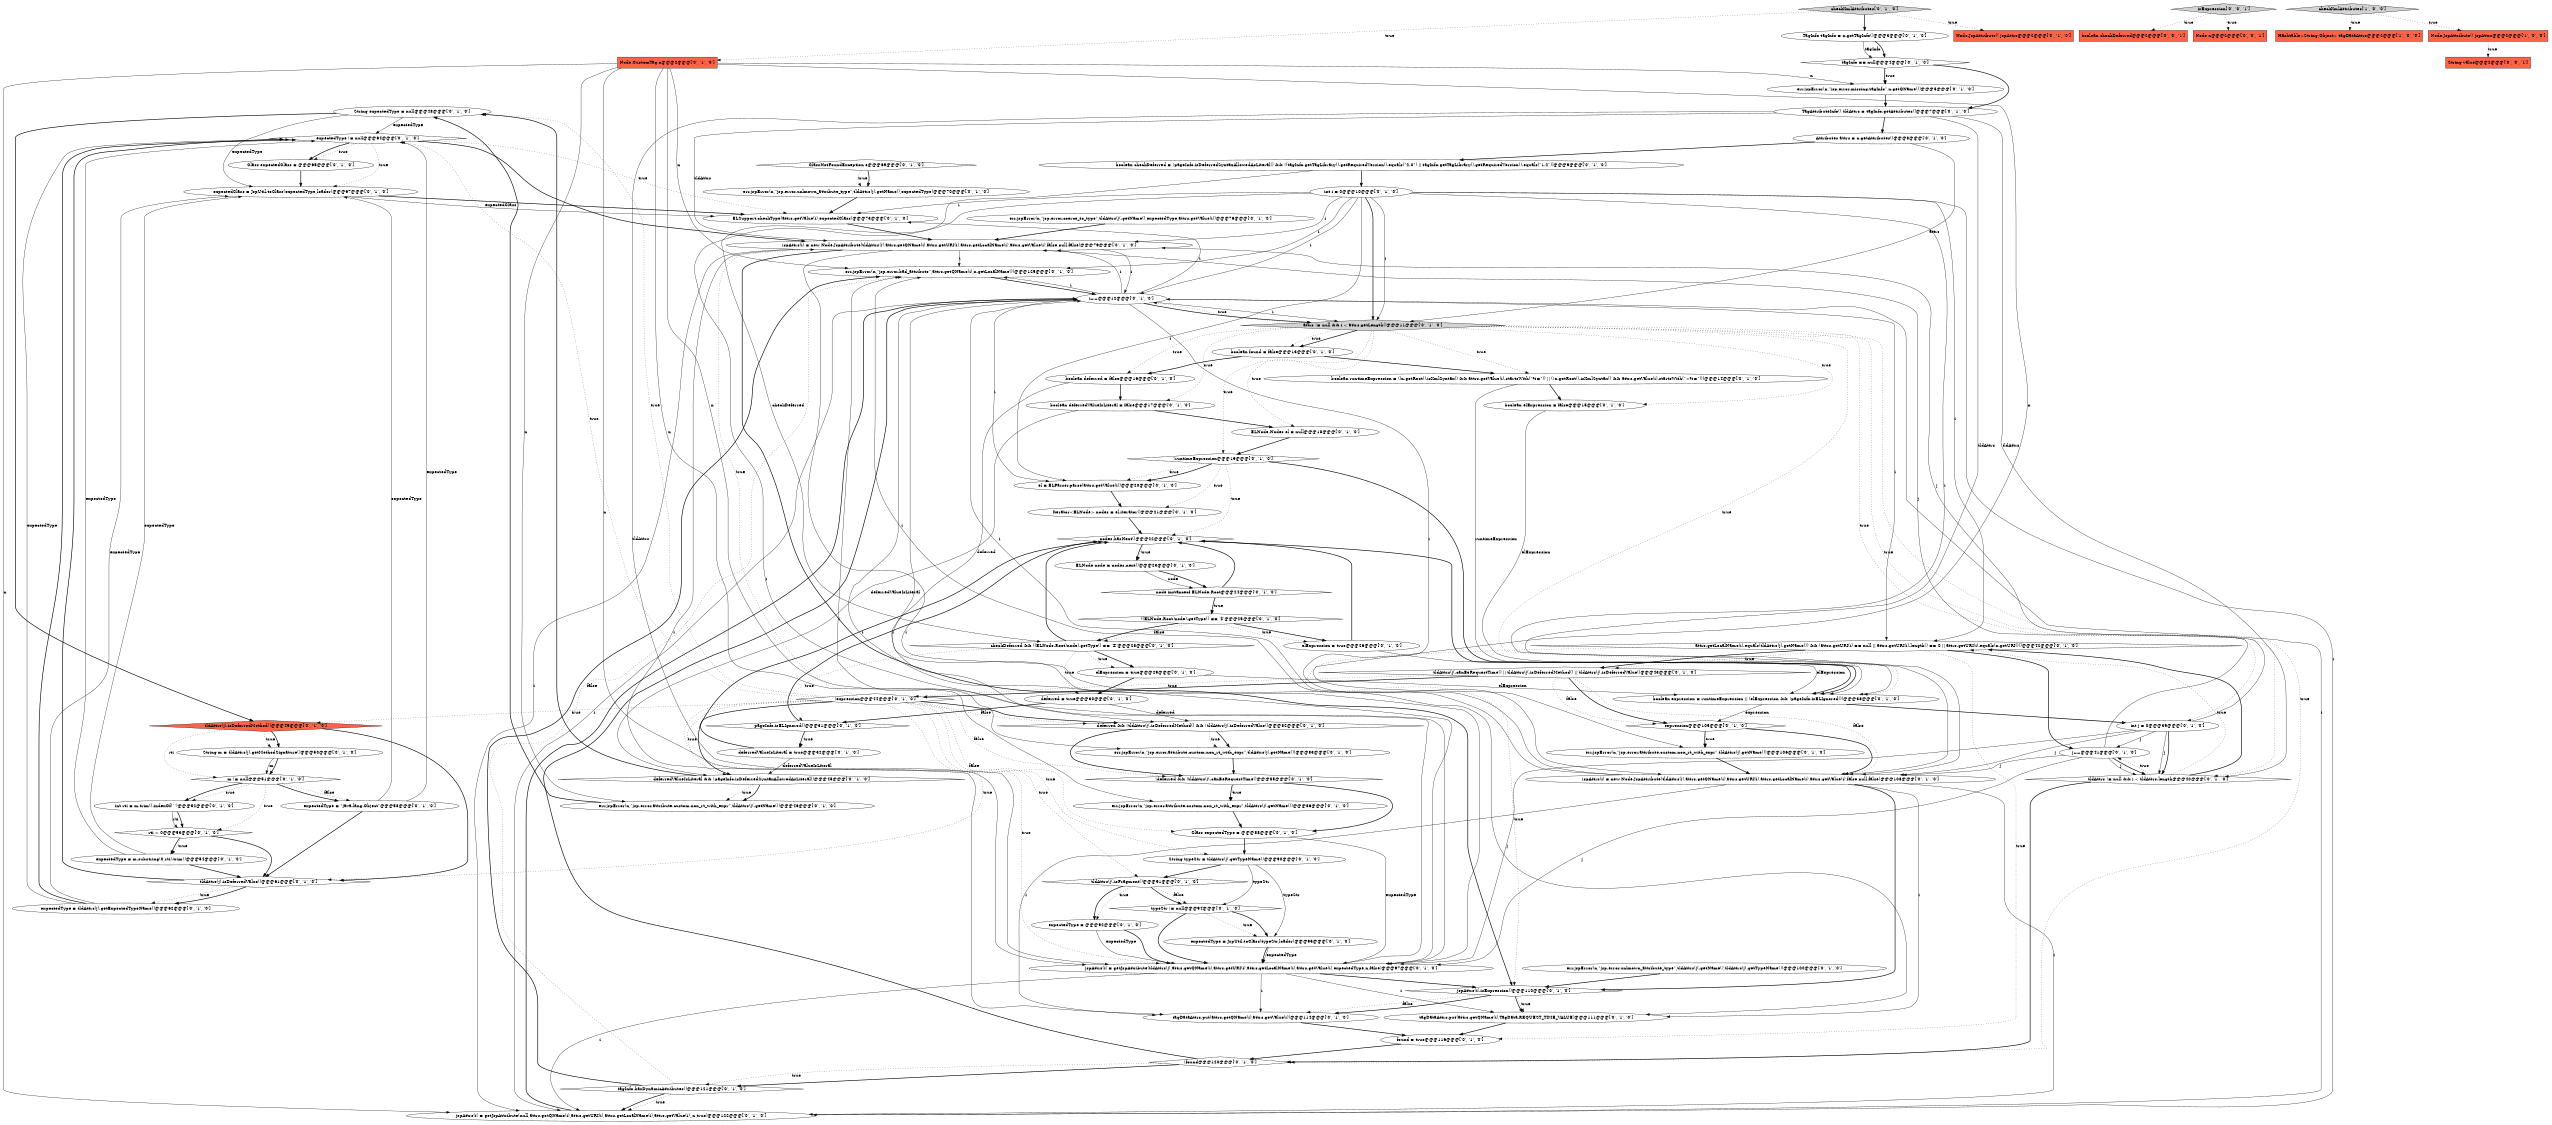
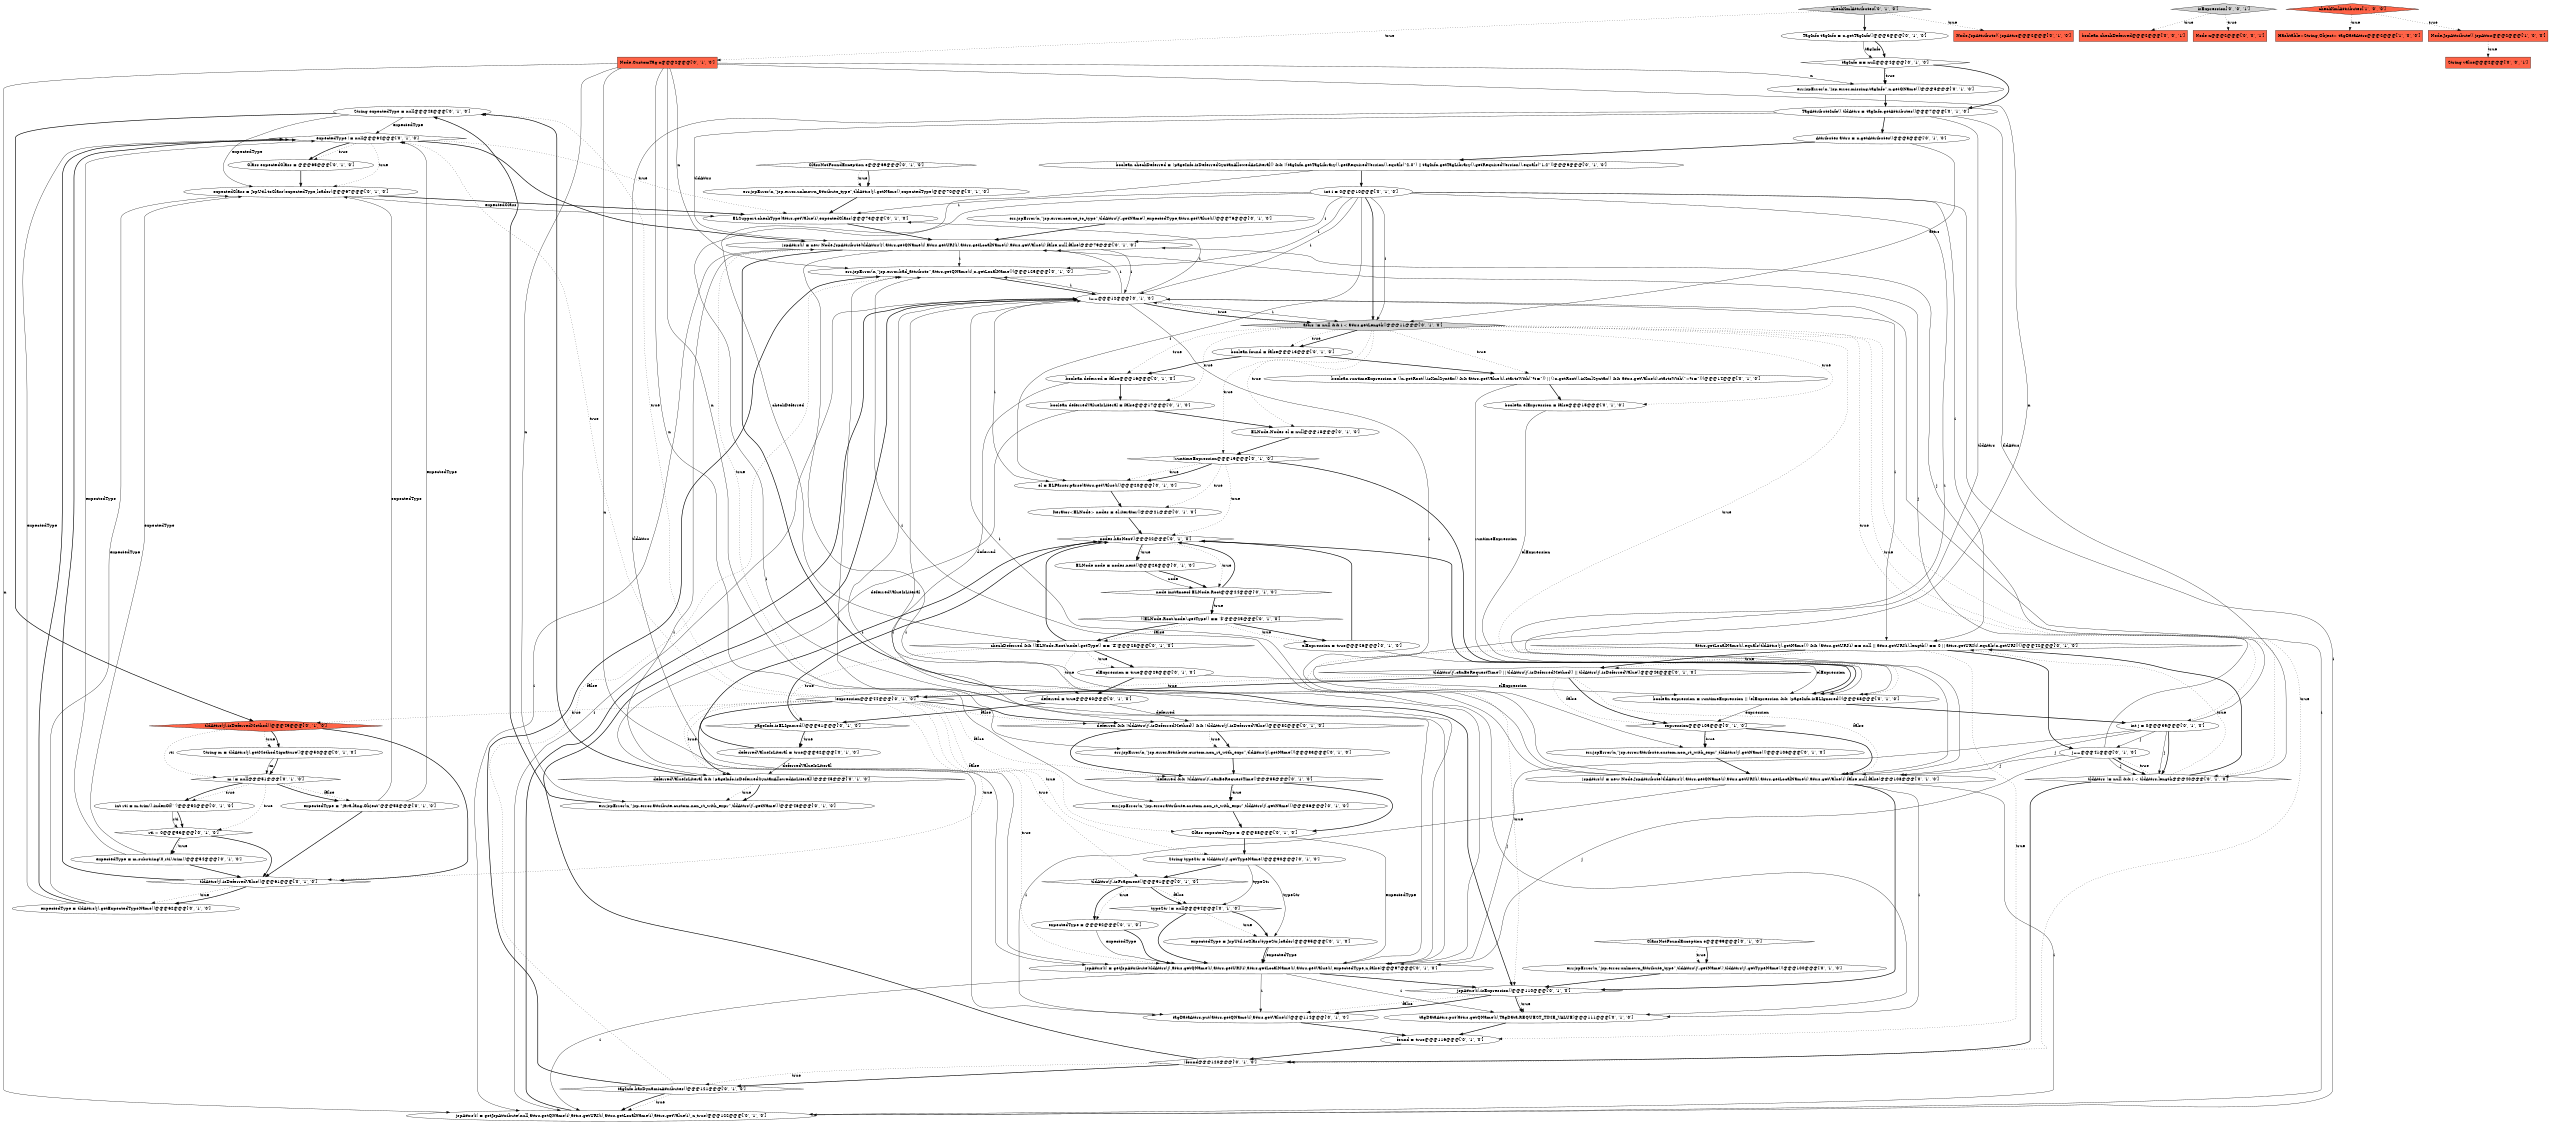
node "checkXmlAttributes['1', '0', '0']": fillcolor lightgray -> tomato
edge "nodes.hasNext()@@@22@@@['0', '1', '0']" -> "node instanceof ELNode.Root@@@24@@@['0', '1', '0']": added, label "true"
node "ClassNotFoundException e@@@99@@@['0', '1', '0']": added
